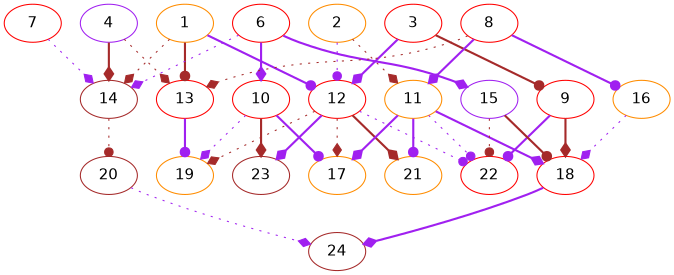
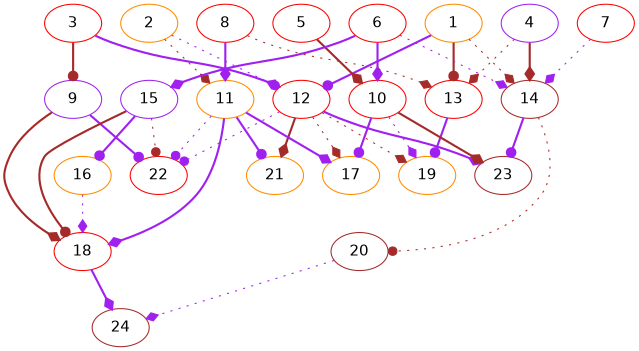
node "5": added
edge "8" -> "16": now "15" -> "16"
node "9": color red -> purple
edge "14" -> "23": added
